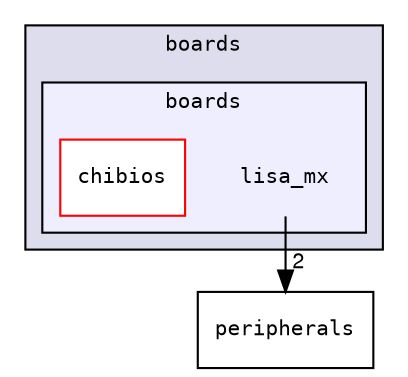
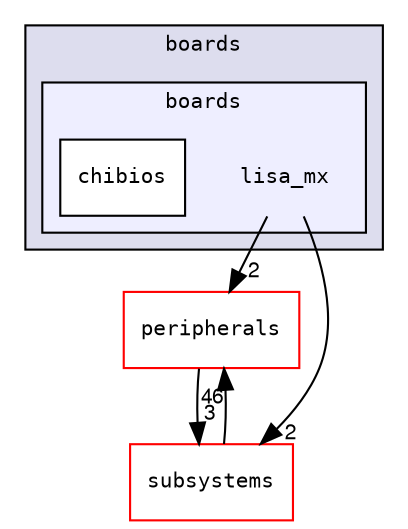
node "chibios": color red -> black
node "peripherals": color black -> red
node "subsystems": added
